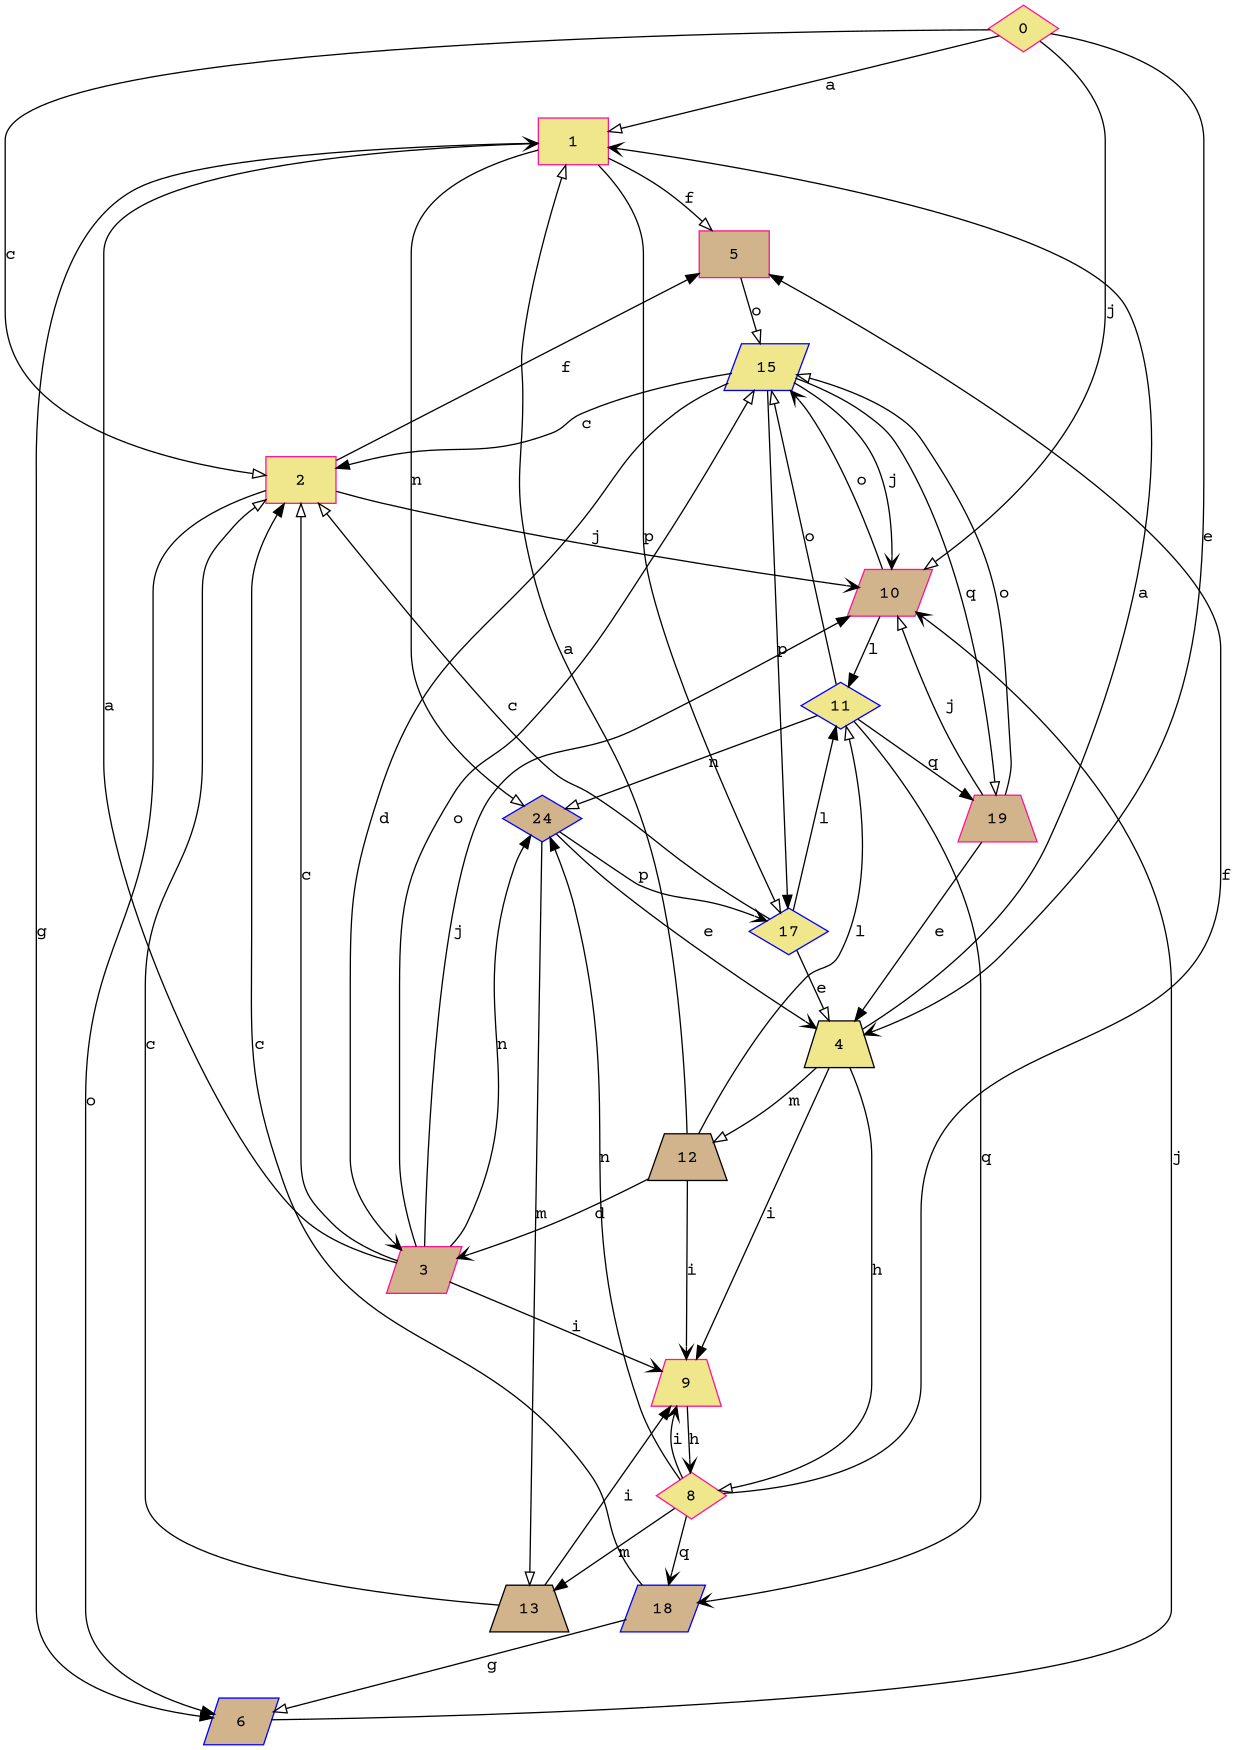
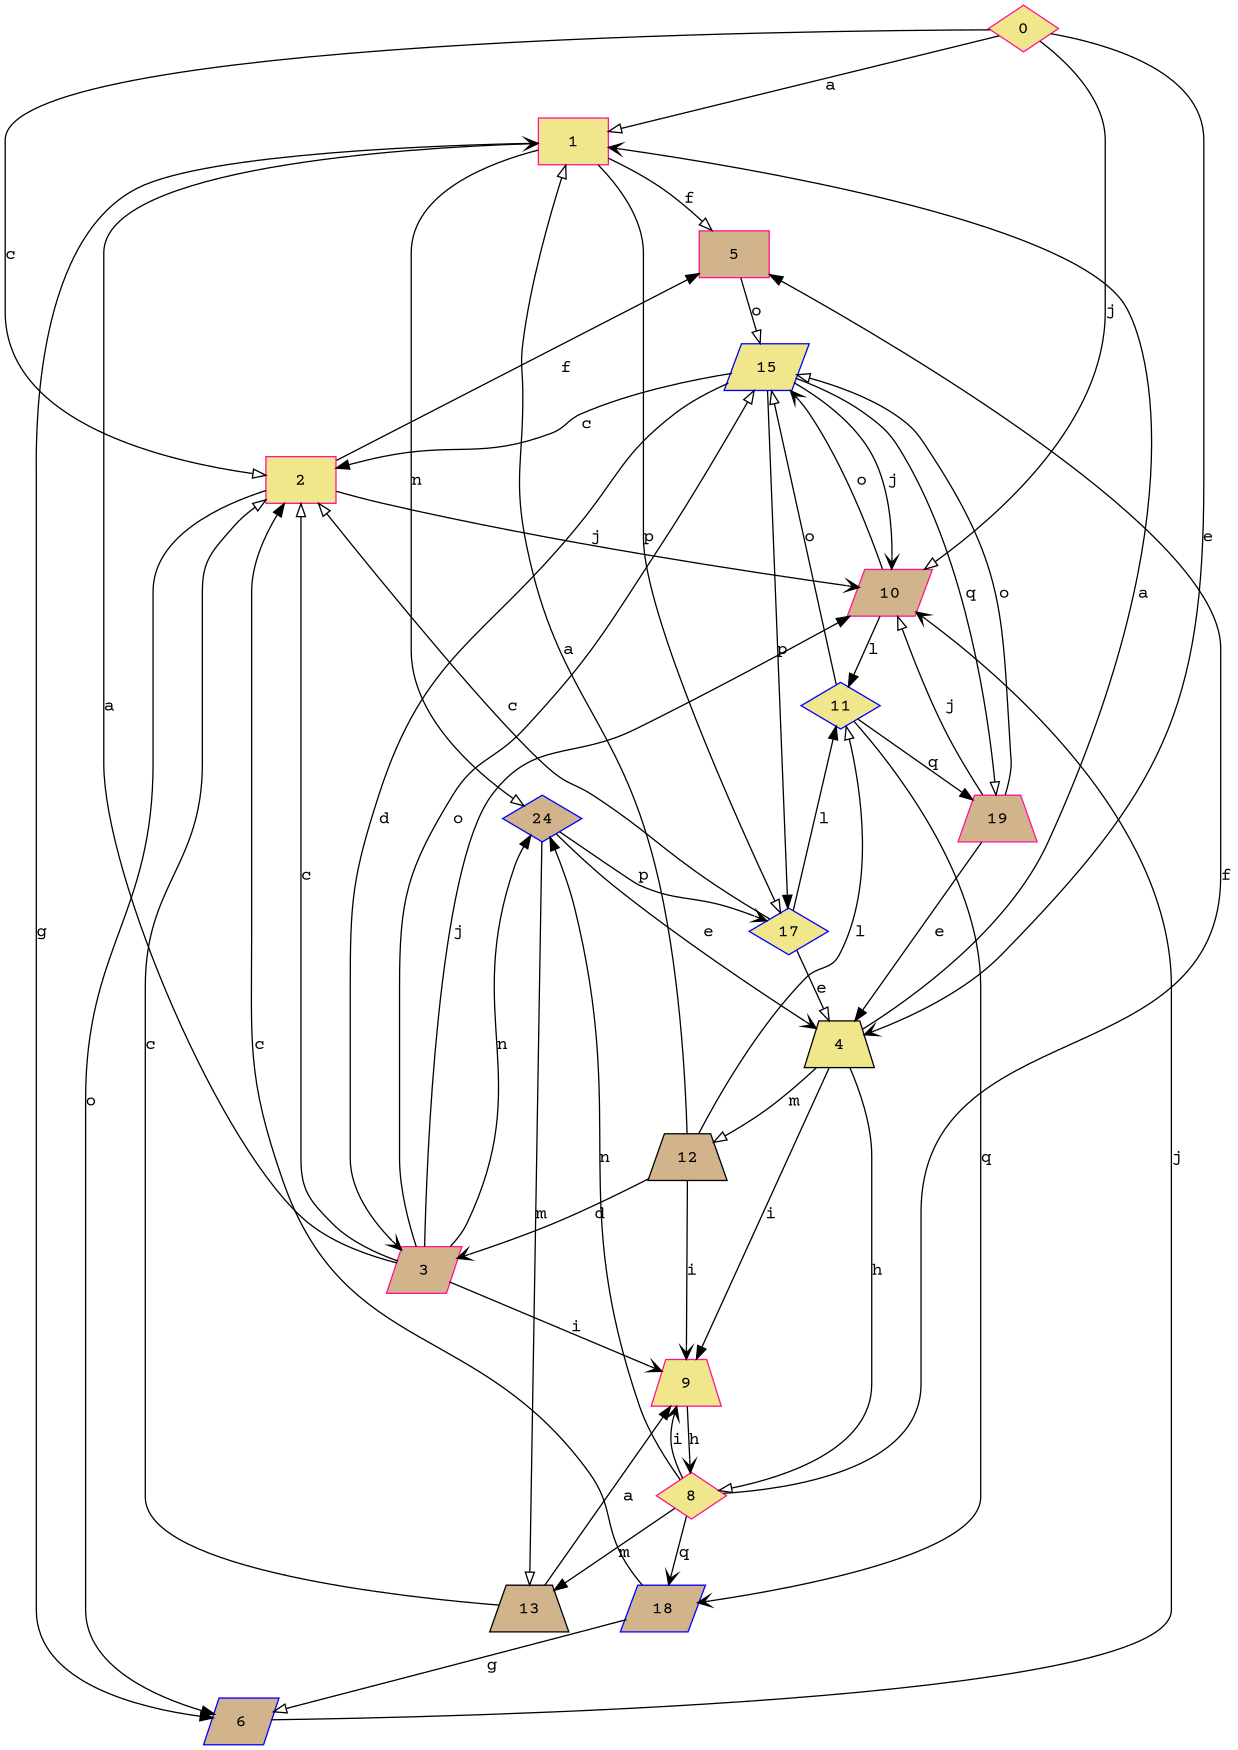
edge "11" -> "24": removed, label "n"
edge "13" -> "9": label "i" -> "a"
